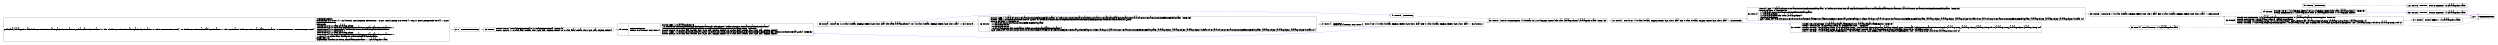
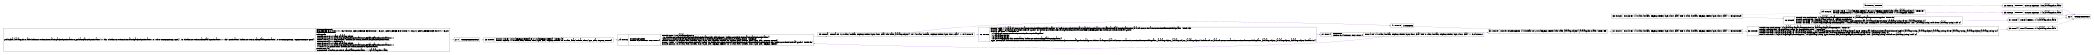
node "40: 0x0016": text "SYNTHETIC" -> "INLINE"
node "32: 0x001d": removed
